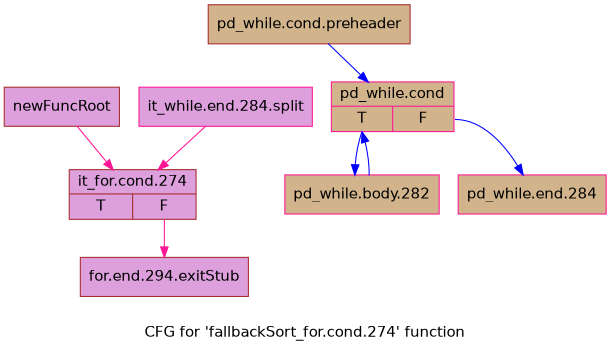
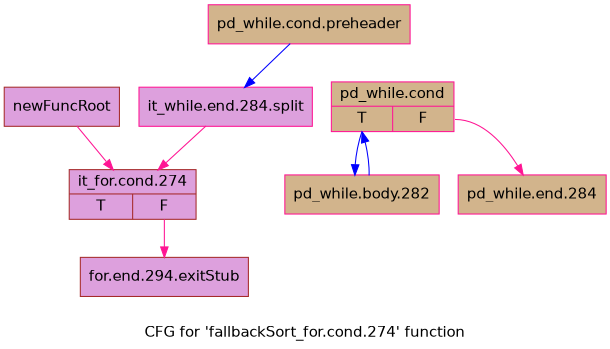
node "pd_while.cond.preheader": color brown -> deeppink
edge "pd_while.cond.preheader" -> "pd_while.cond": now "pd_while.cond.preheader" -> "it_while.end.284.split"
edge "pd_while.cond" -> "pd_while.end.284": color blue -> deeppink
